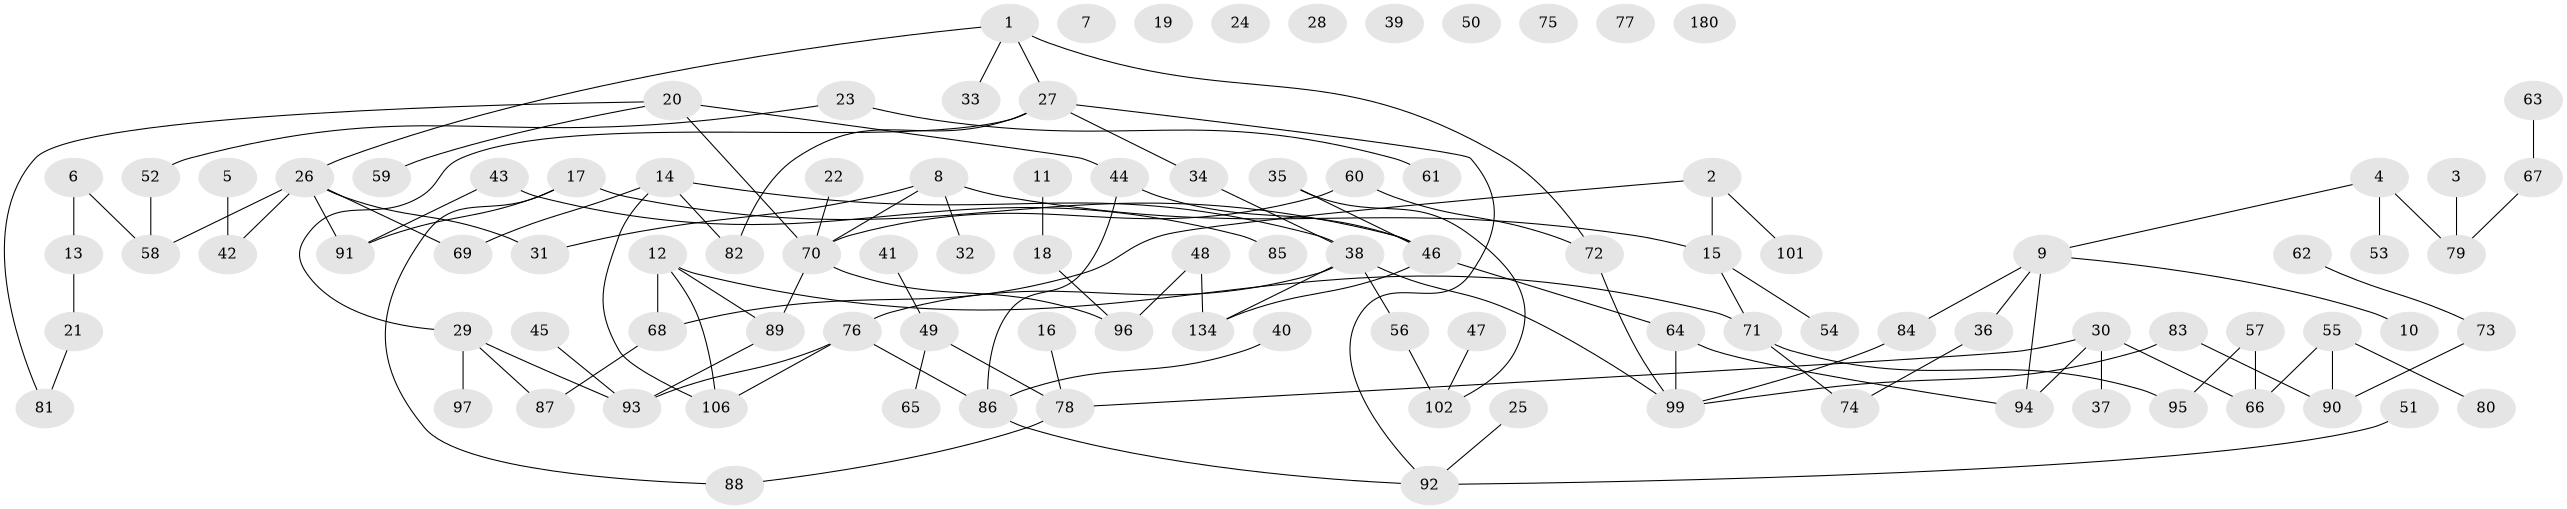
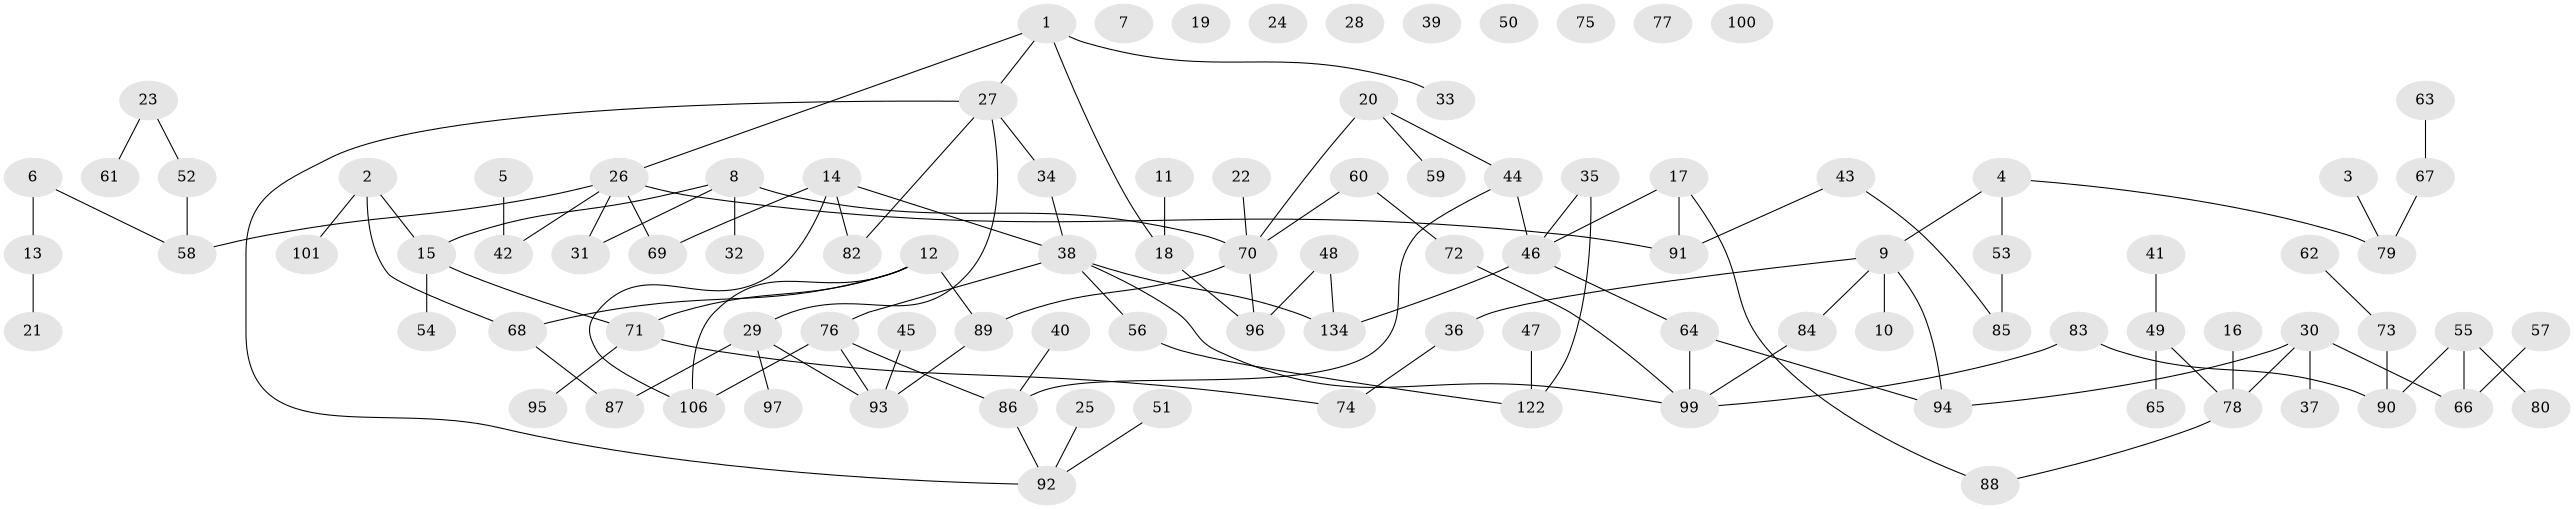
node "180": label "180" -> "100"
edge "1" -- "72": now "1" -- "18"
edge "53" -- "85": added
edge "57" -- "95": removed
node "81": removed
node "102": label "102" -> "122"
